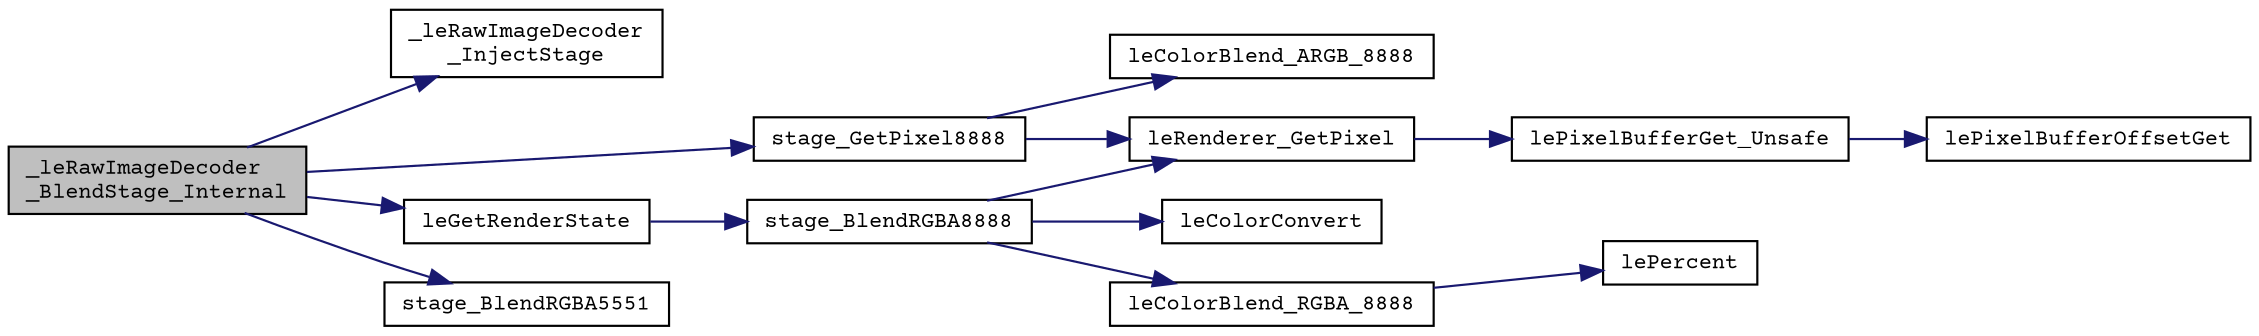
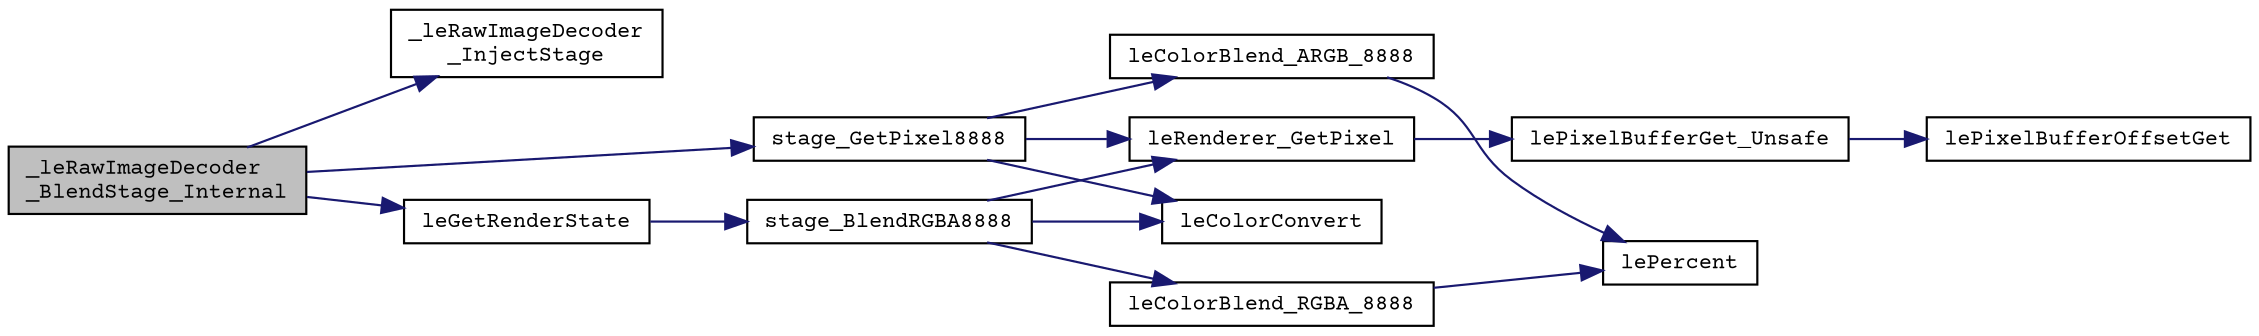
edge "leColorBlend_ARGB_8888" -> "lePercent": added
edge "stage_GetPixel8888" -> "leColorConvert": added
node "stage_BlendRGBA5551": removed
